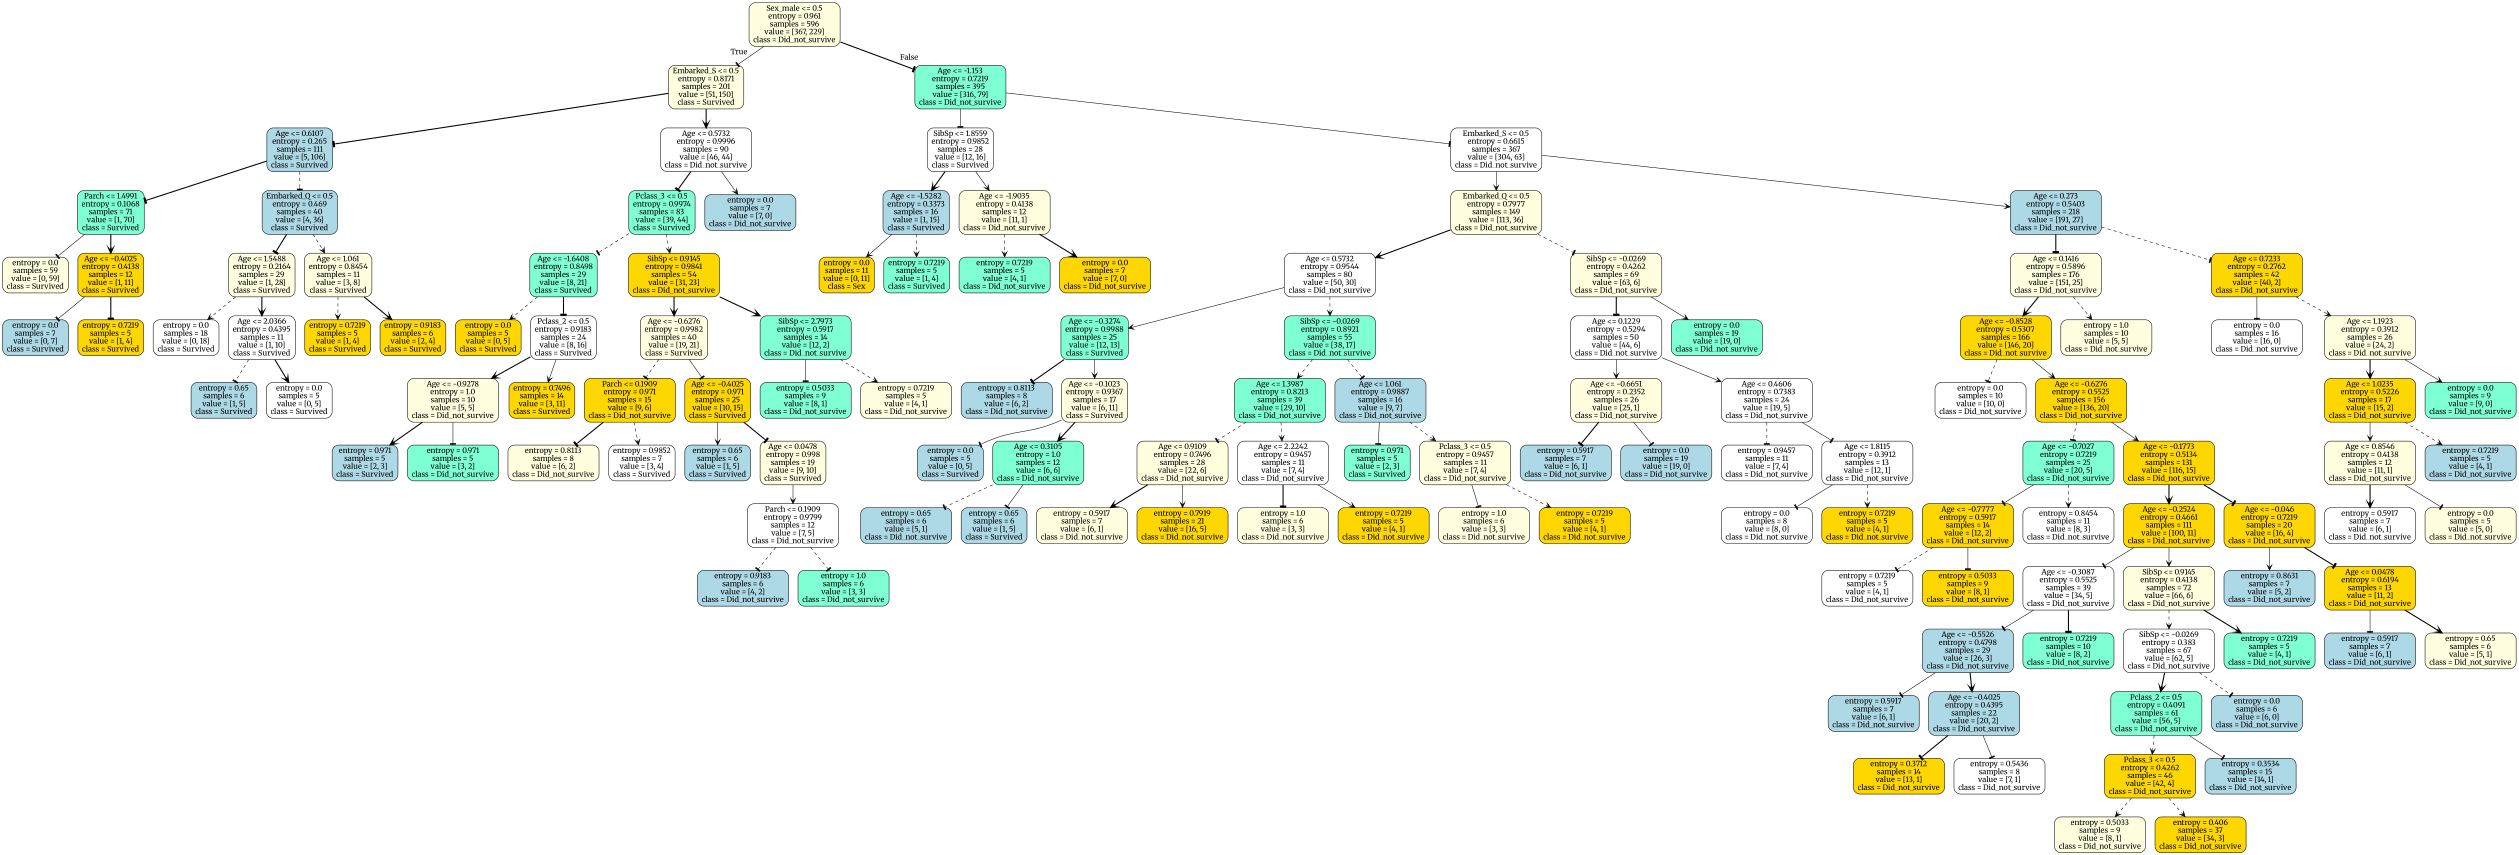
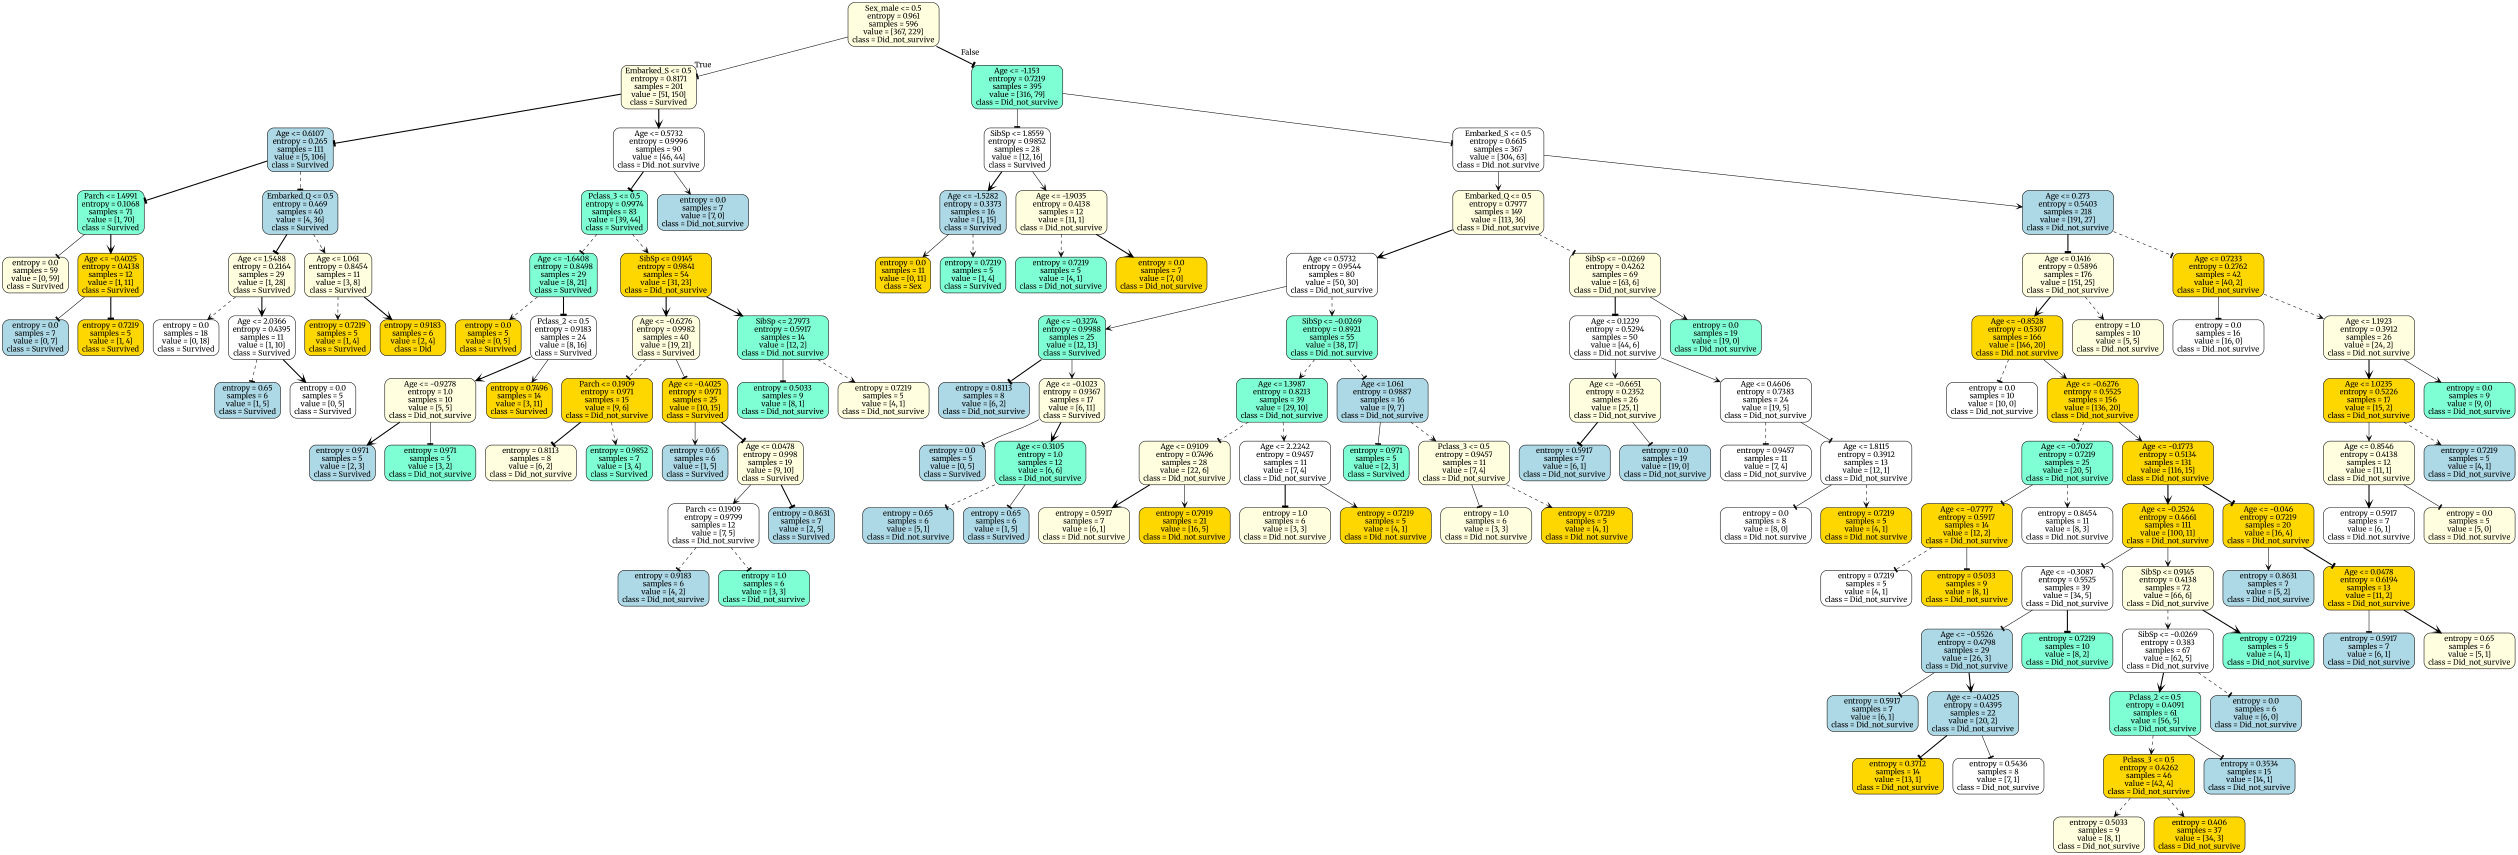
node "entropy = 0.9183 samples = 6 value = [2, 4] class = Survived": label "entropy = 0.9183 samples = 6 value = [2, 4] class = Survived" -> "entropy = 0.9183 samples = 6 value = [2, 4] class = Did"
node "entropy = 0.9852 samples = 7 value = [3, 4] class = Survived": fillcolor white -> aquamarine
node "entropy = 0.8631 samples = 7 value = [2, 5] class = Survived": added
